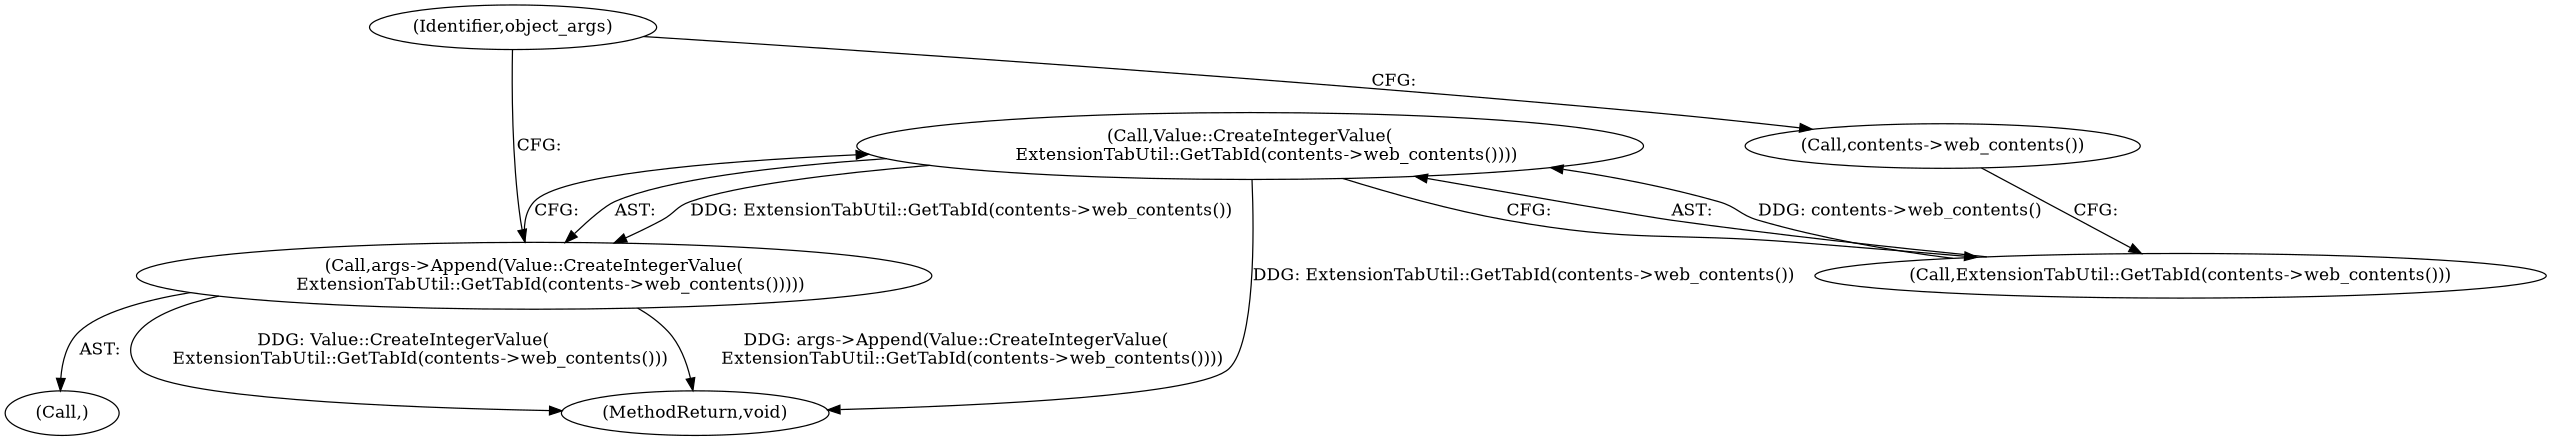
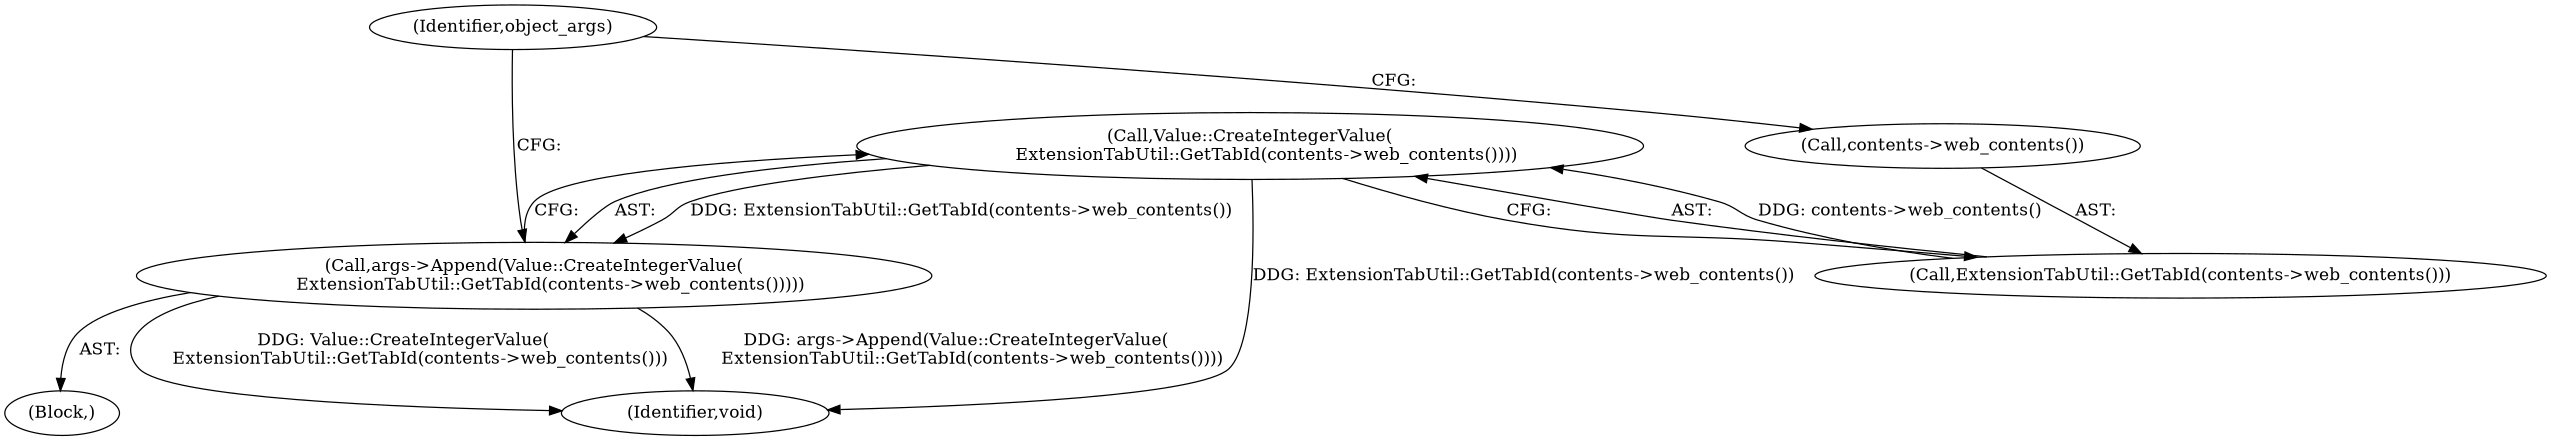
edge "(Call,contents->web_contents())" -> "(Call,ExtensionTabUtil::GetTabId(contents->web_contents()))": label "CFG: " -> "AST: "
node "(Call,)": label "(Call,)" -> "(Block,)"
node "(MethodReturn,void)": label "(MethodReturn,void)" -> "(Identifier,void)"
